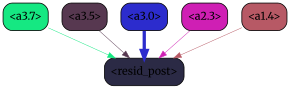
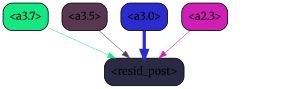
node "<a1.4>": removed
